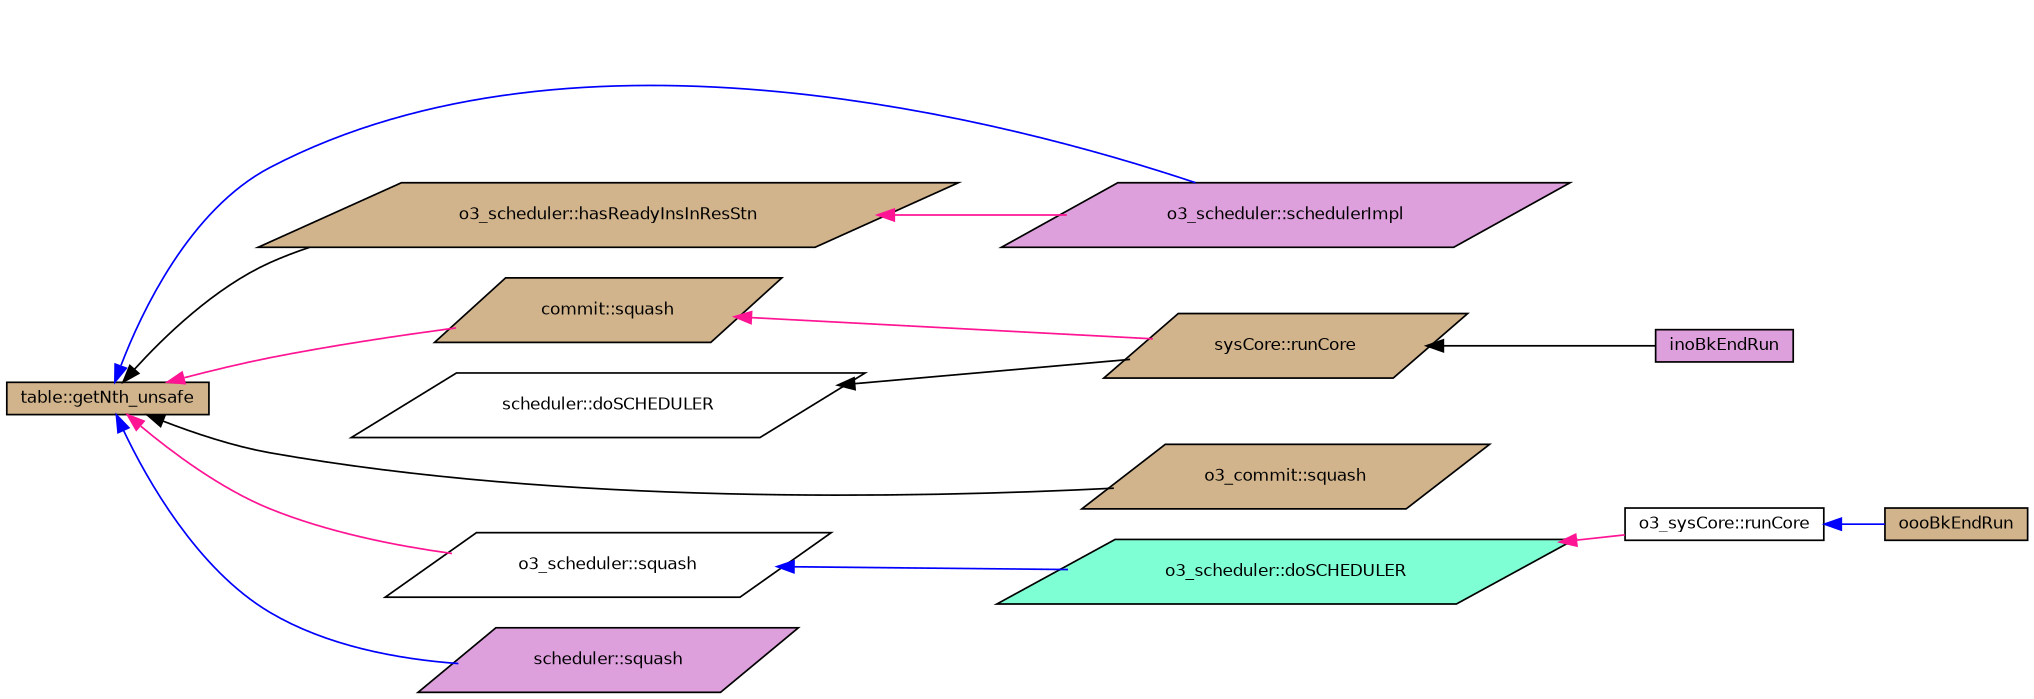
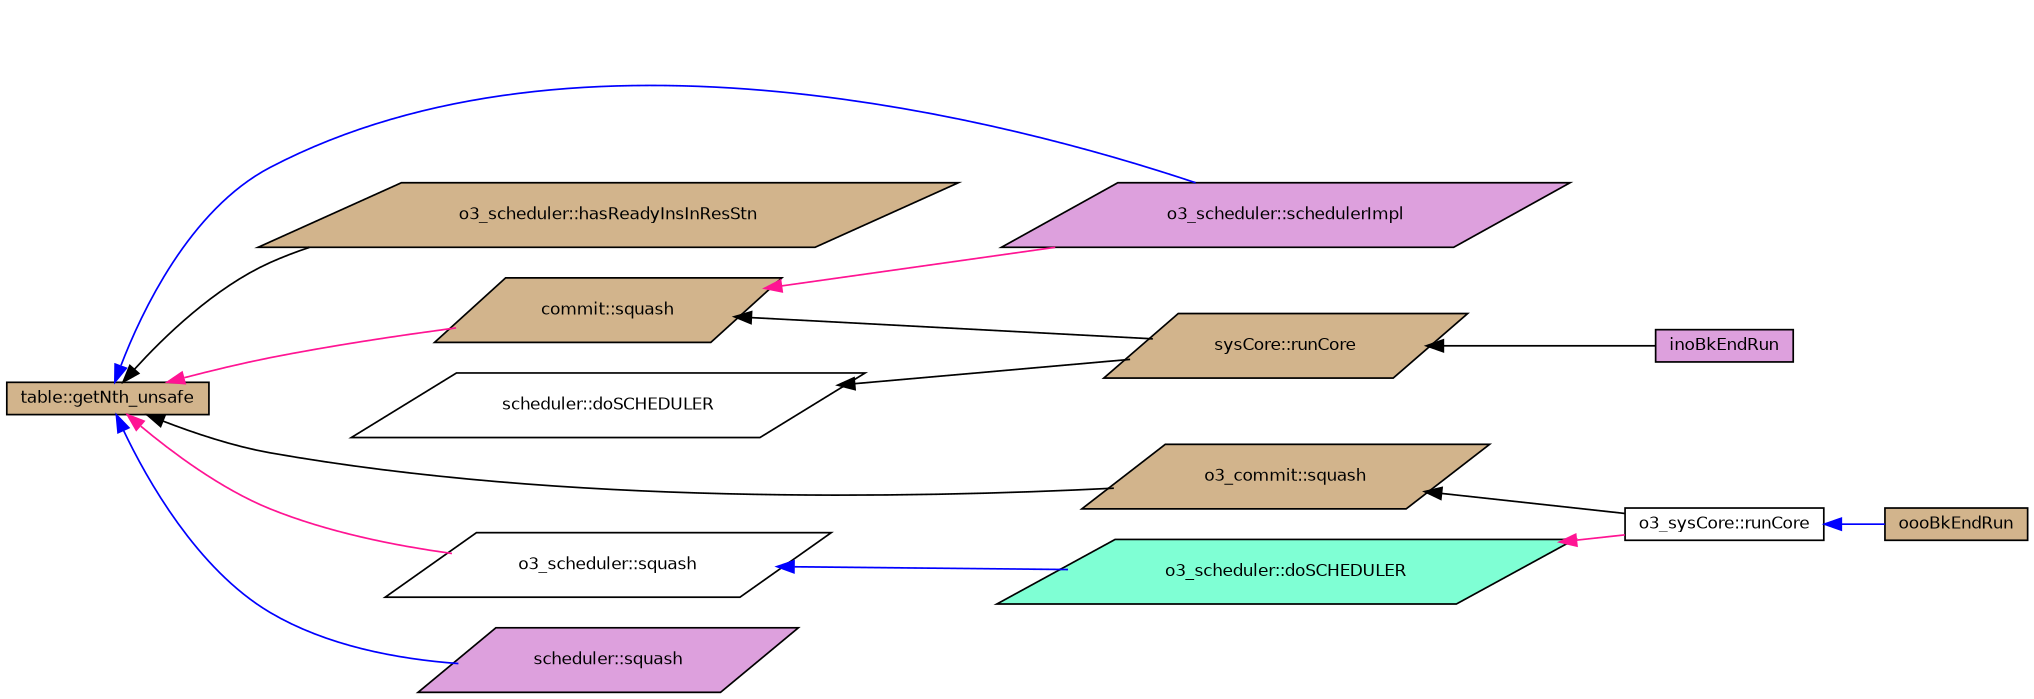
edge "o3_scheduler::schedulerImpl" -> "o3_scheduler::hasReadyInsInResStn": now "o3_scheduler::schedulerImpl" -> "commit::squash"
edge "sysCore::runCore" -> "commit::squash": color deeppink -> black
edge "o3_sysCore::runCore" -> "o3_commit::squash": added
